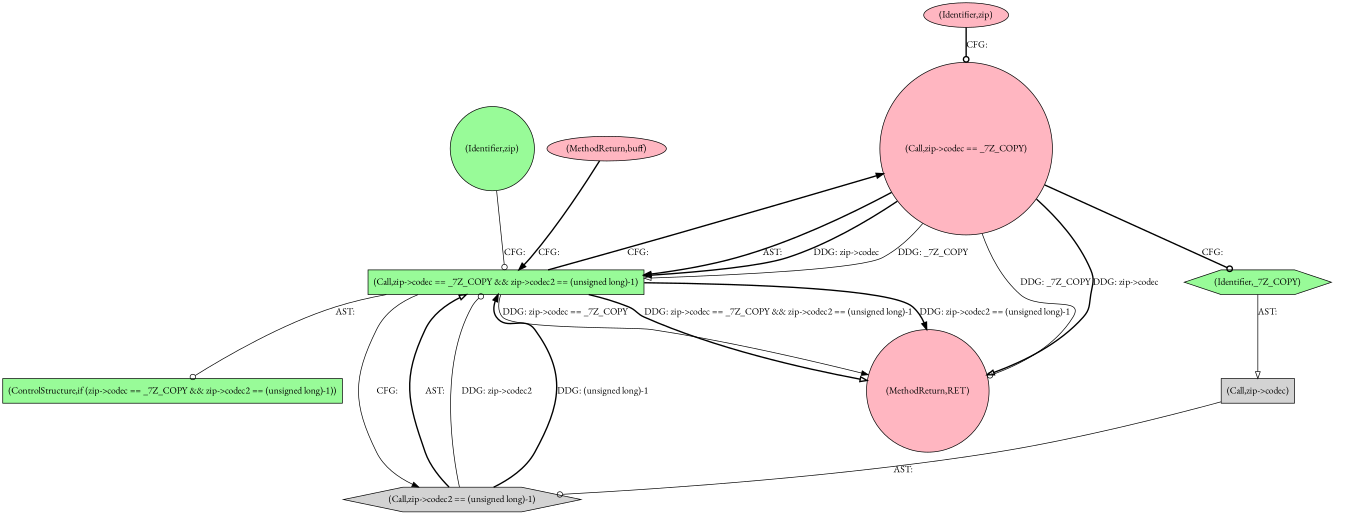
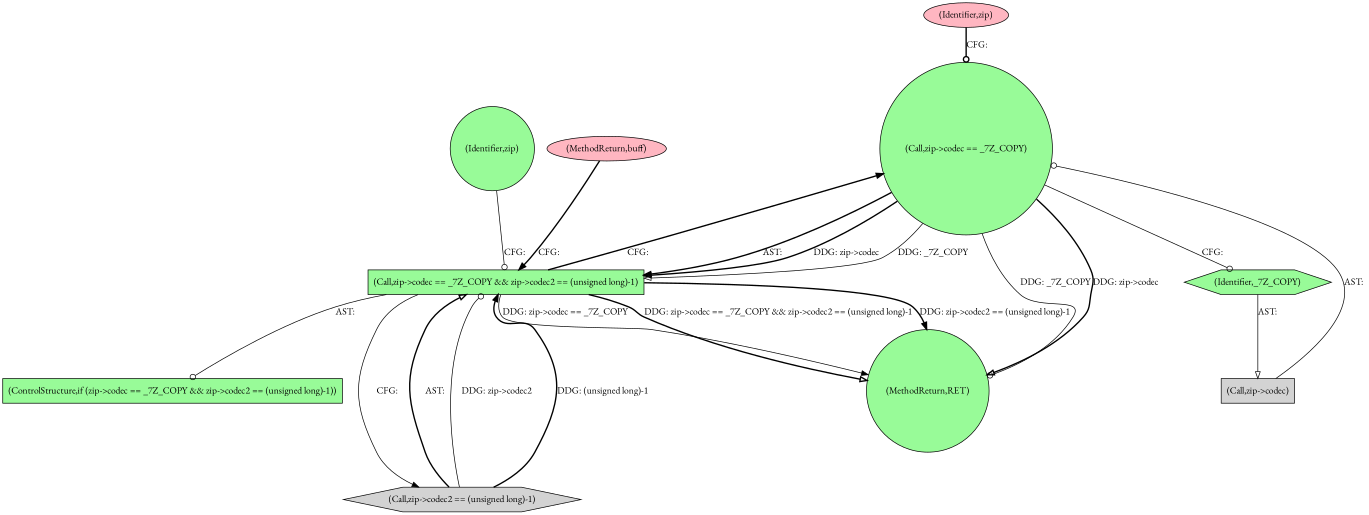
node "(Call,zip->codec == _7Z_COPY)": fillcolor lightpink -> palegreen
edge "(Call,zip->codec == _7Z_COPY)" -> "(Identifier,_7Z_COPY)": style bold -> solid
node "(MethodReturn,RET)": fillcolor lightpink -> palegreen
edge "(Call,zip->codec)" -> "(Call,zip->codec2 == (unsigned long)-1)": now "(Call,zip->codec)" -> "(Call,zip->codec == _7Z_COPY)"
